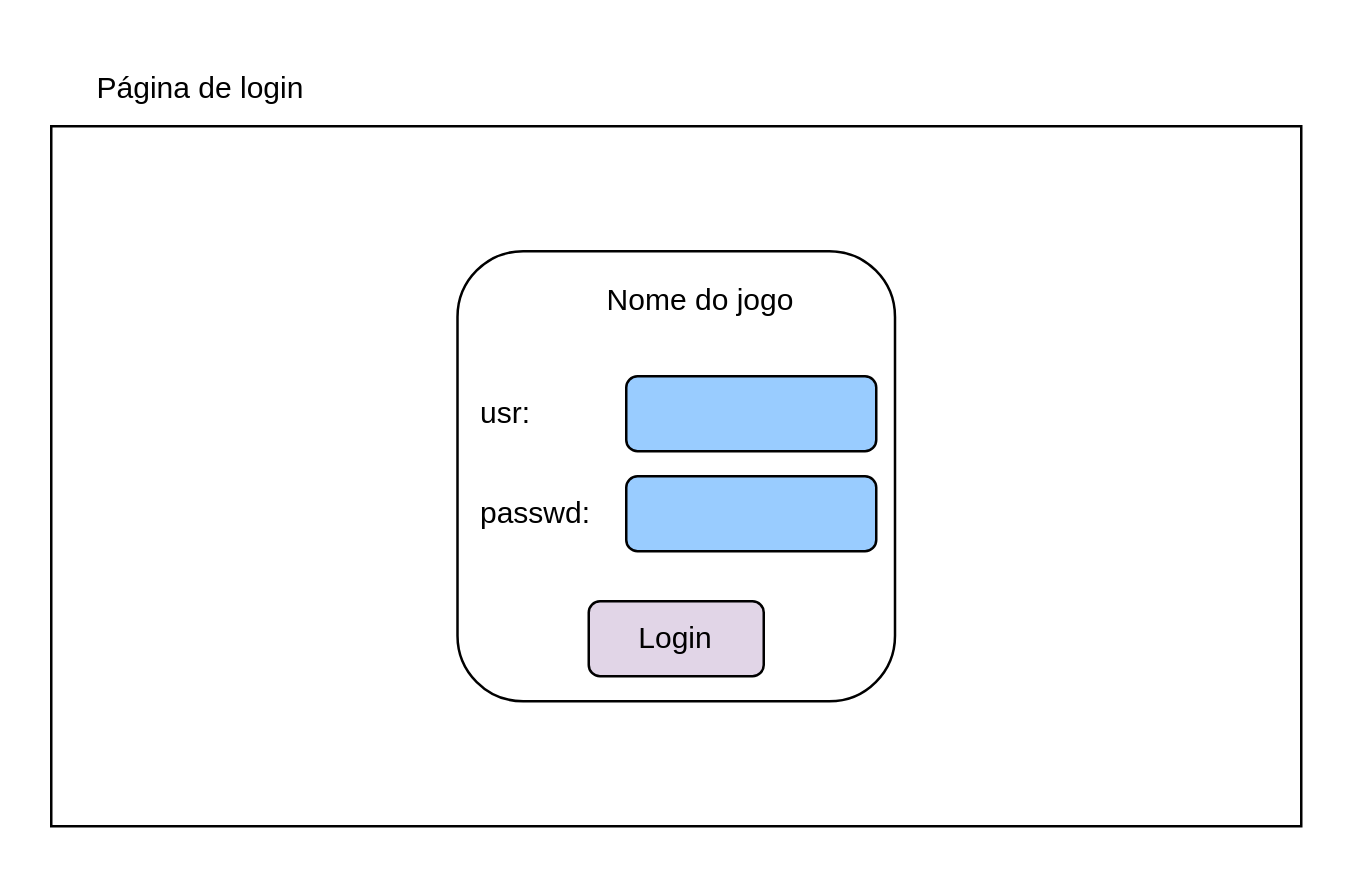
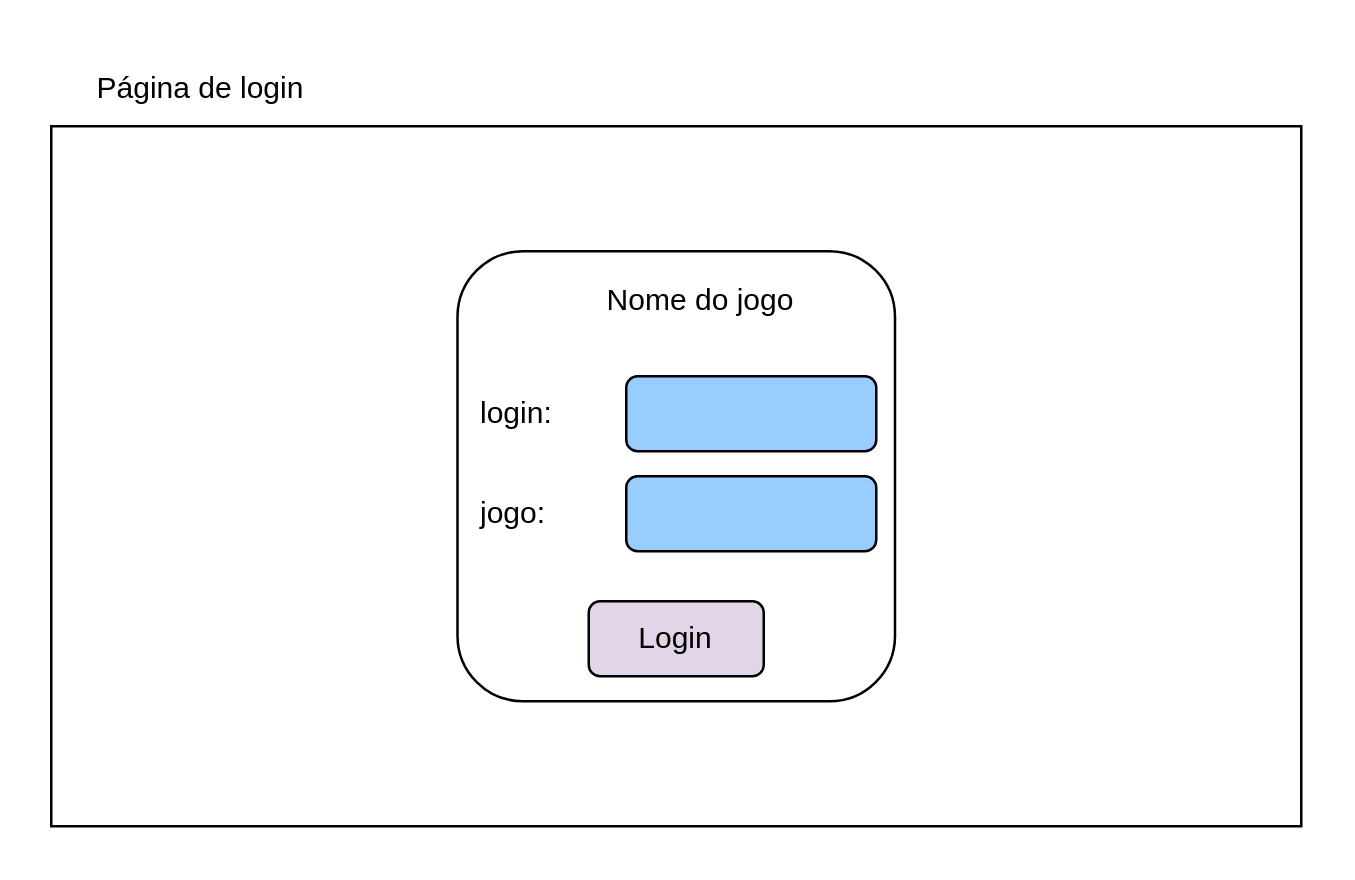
node "usr:": label "usr:" -> "login:"
node "passwd:": label "passwd:" -> "jogo:"
